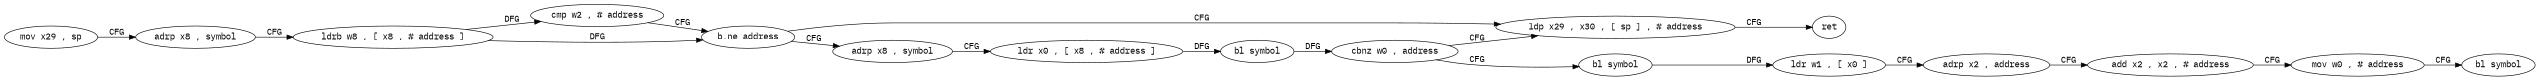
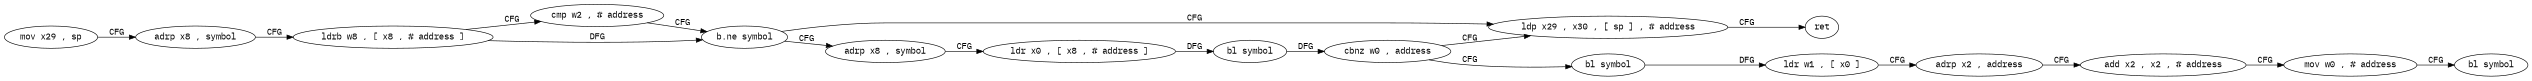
edge "ldrb w8 , [ x8 , # address ]" -> "cmp w2 , # address": label "DFG" -> "CFG"
node "b.ne address": label "b.ne address" -> "b.ne symbol"
